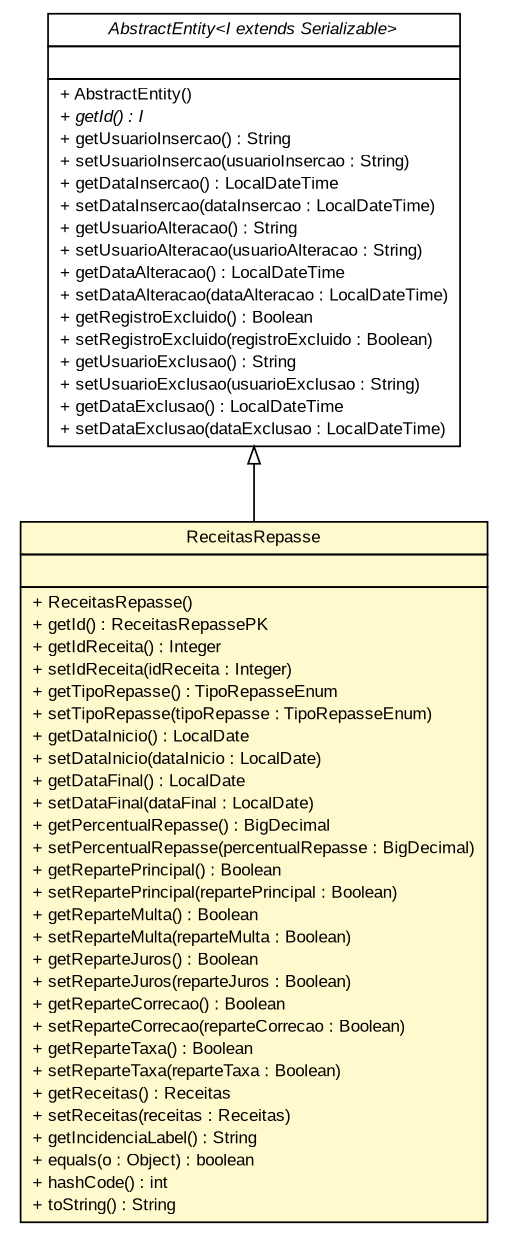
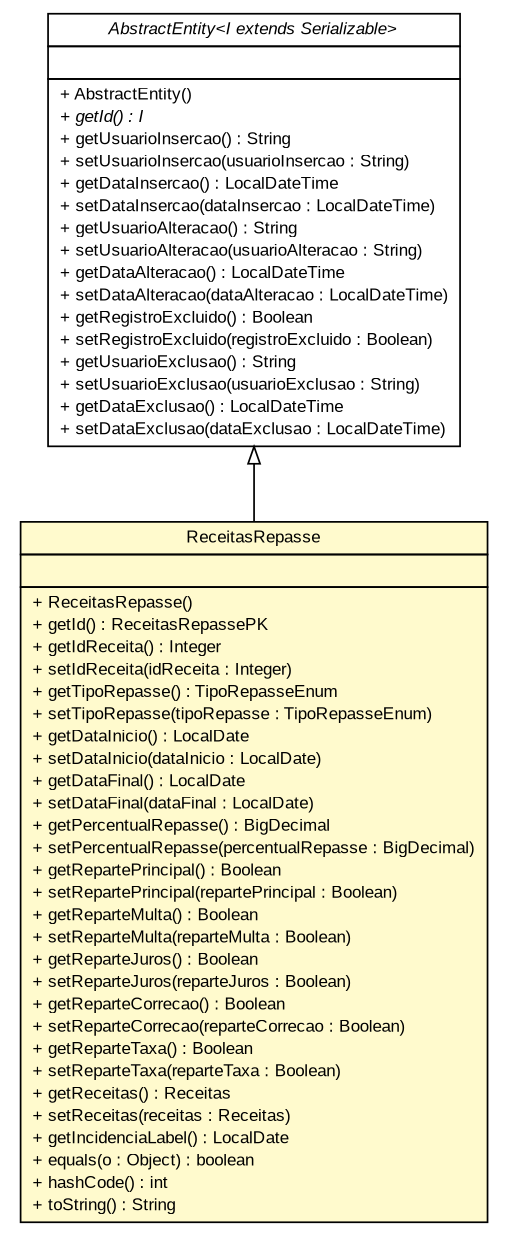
node "ReceitasRepasse": text "+ getIncidenciaLabel() : String" -> "+ getIncidenciaLabel() : LocalDate"
